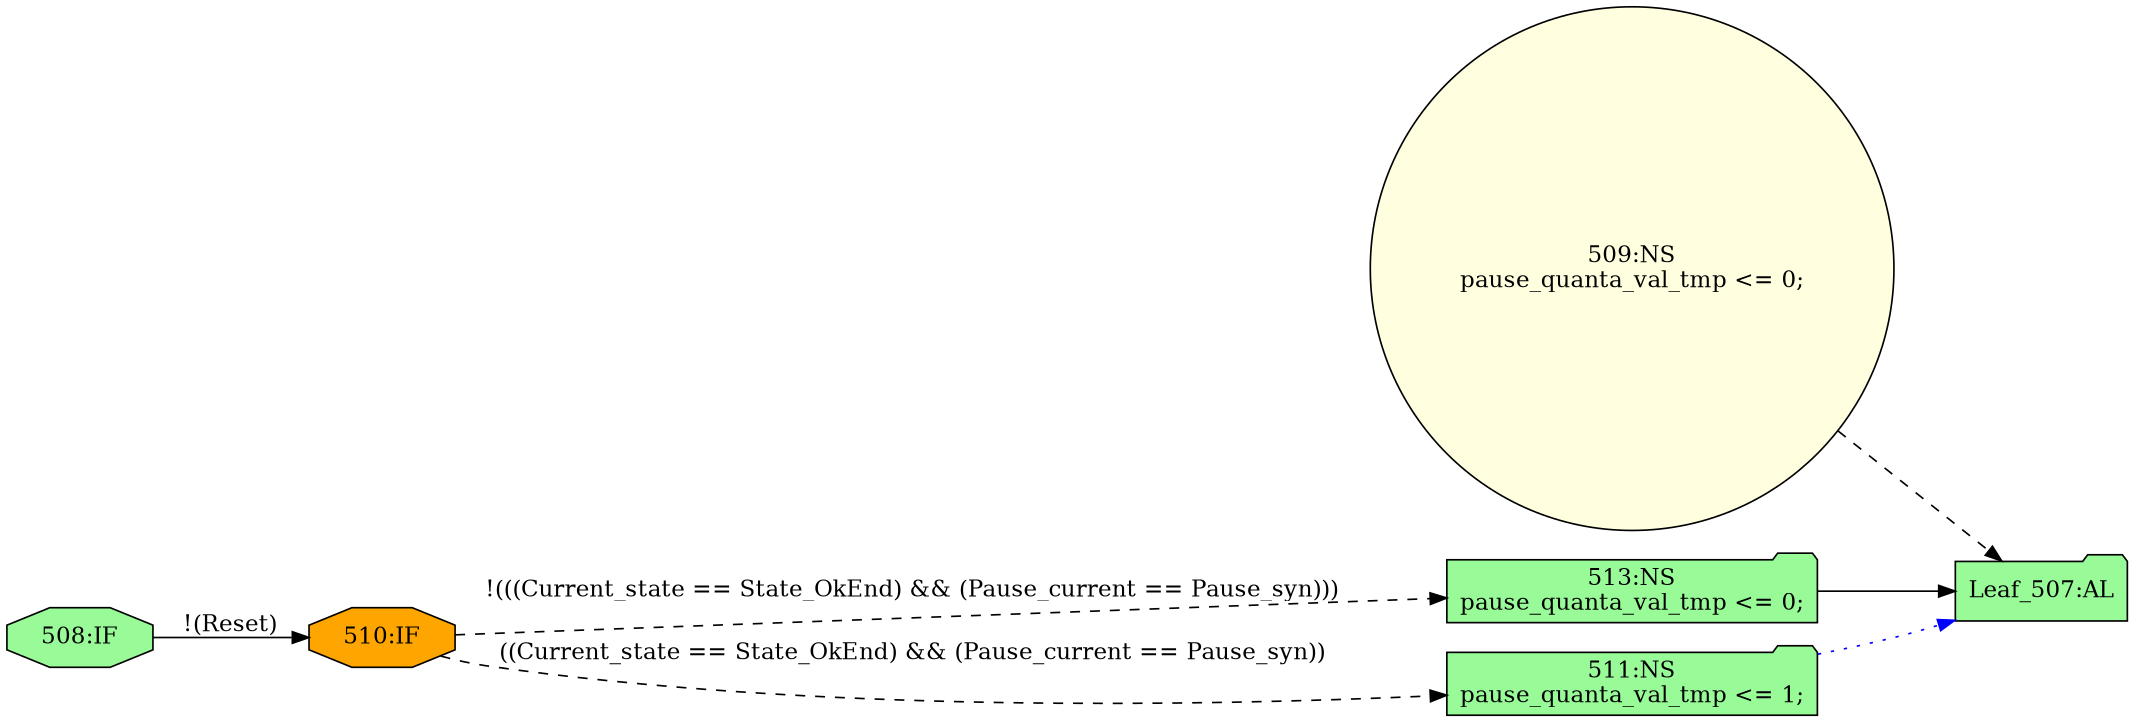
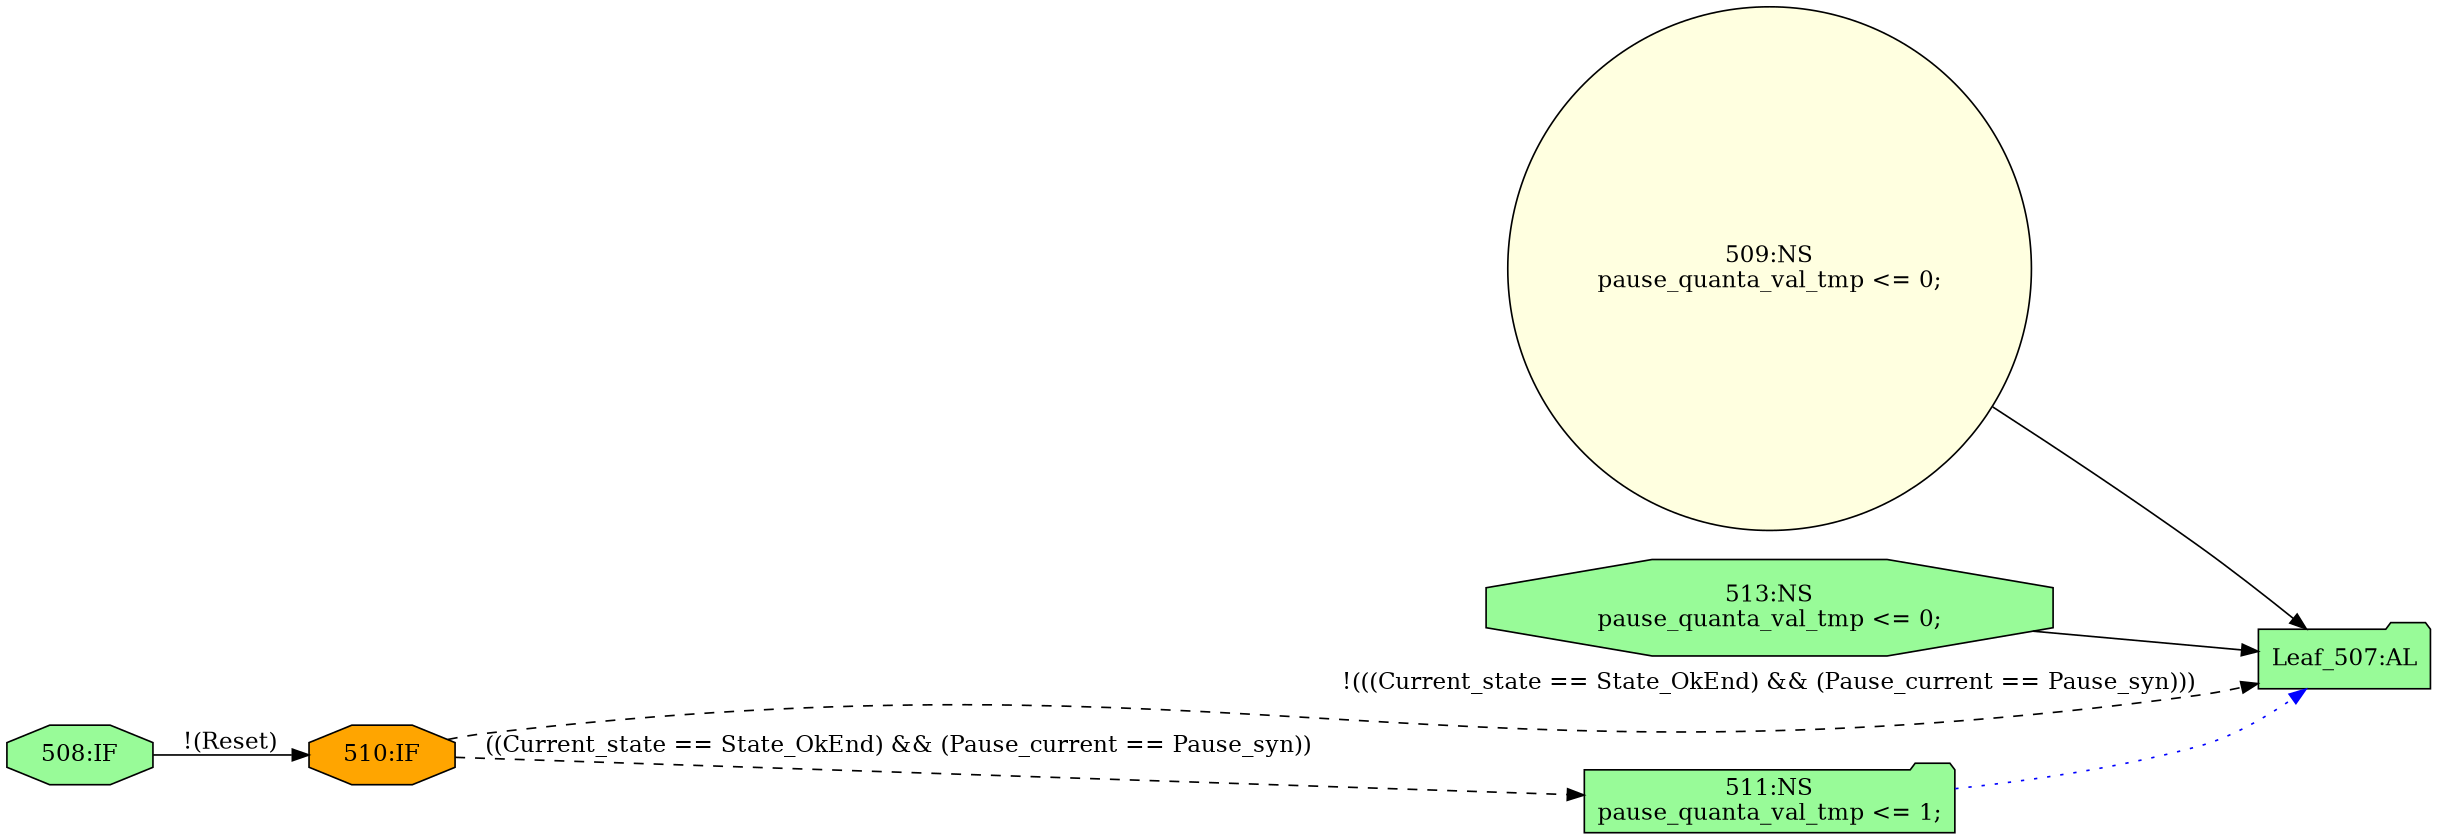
edge "509:NS pause_quanta_val_tmp <= 0;" -> "Leaf_507:AL": style dashed -> solid
node "513:NS pause_quanta_val_tmp <= 0;": shape folder -> octagon
edge "510:IF" -> "513:NS pause_quanta_val_tmp <= 0;": now "510:IF" -> "Leaf_507:AL"
